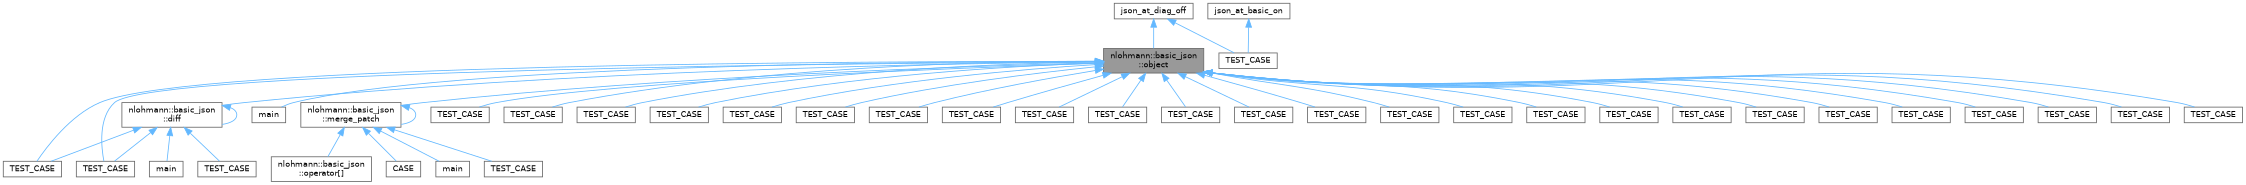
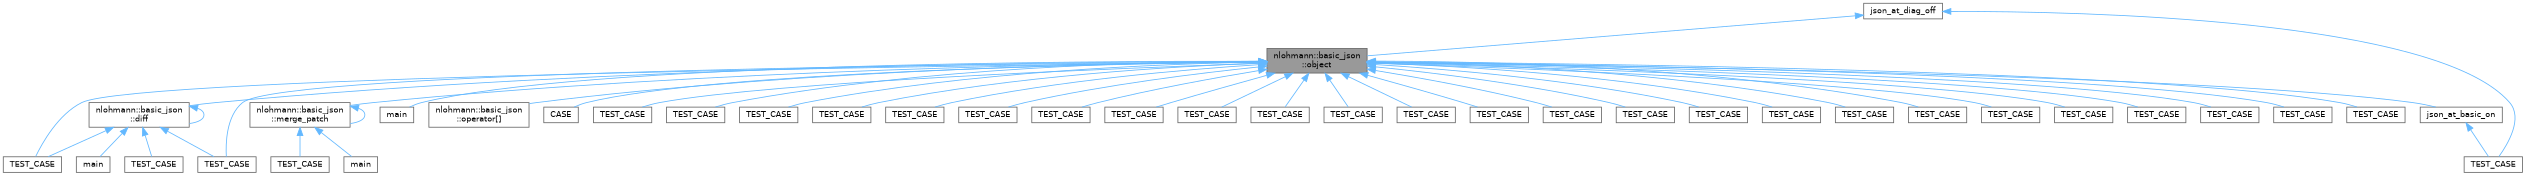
edge "json_at_basic_on" -> "nlohmann::basic_json ::object": added
edge "nlohmann::basic_json ::operator[]" -> "nlohmann::basic_json ::merge_patch": now "nlohmann::basic_json ::operator[]" -> "nlohmann::basic_json ::object"
edge "CASE" -> "nlohmann::basic_json ::merge_patch": now "CASE" -> "nlohmann::basic_json ::object"
